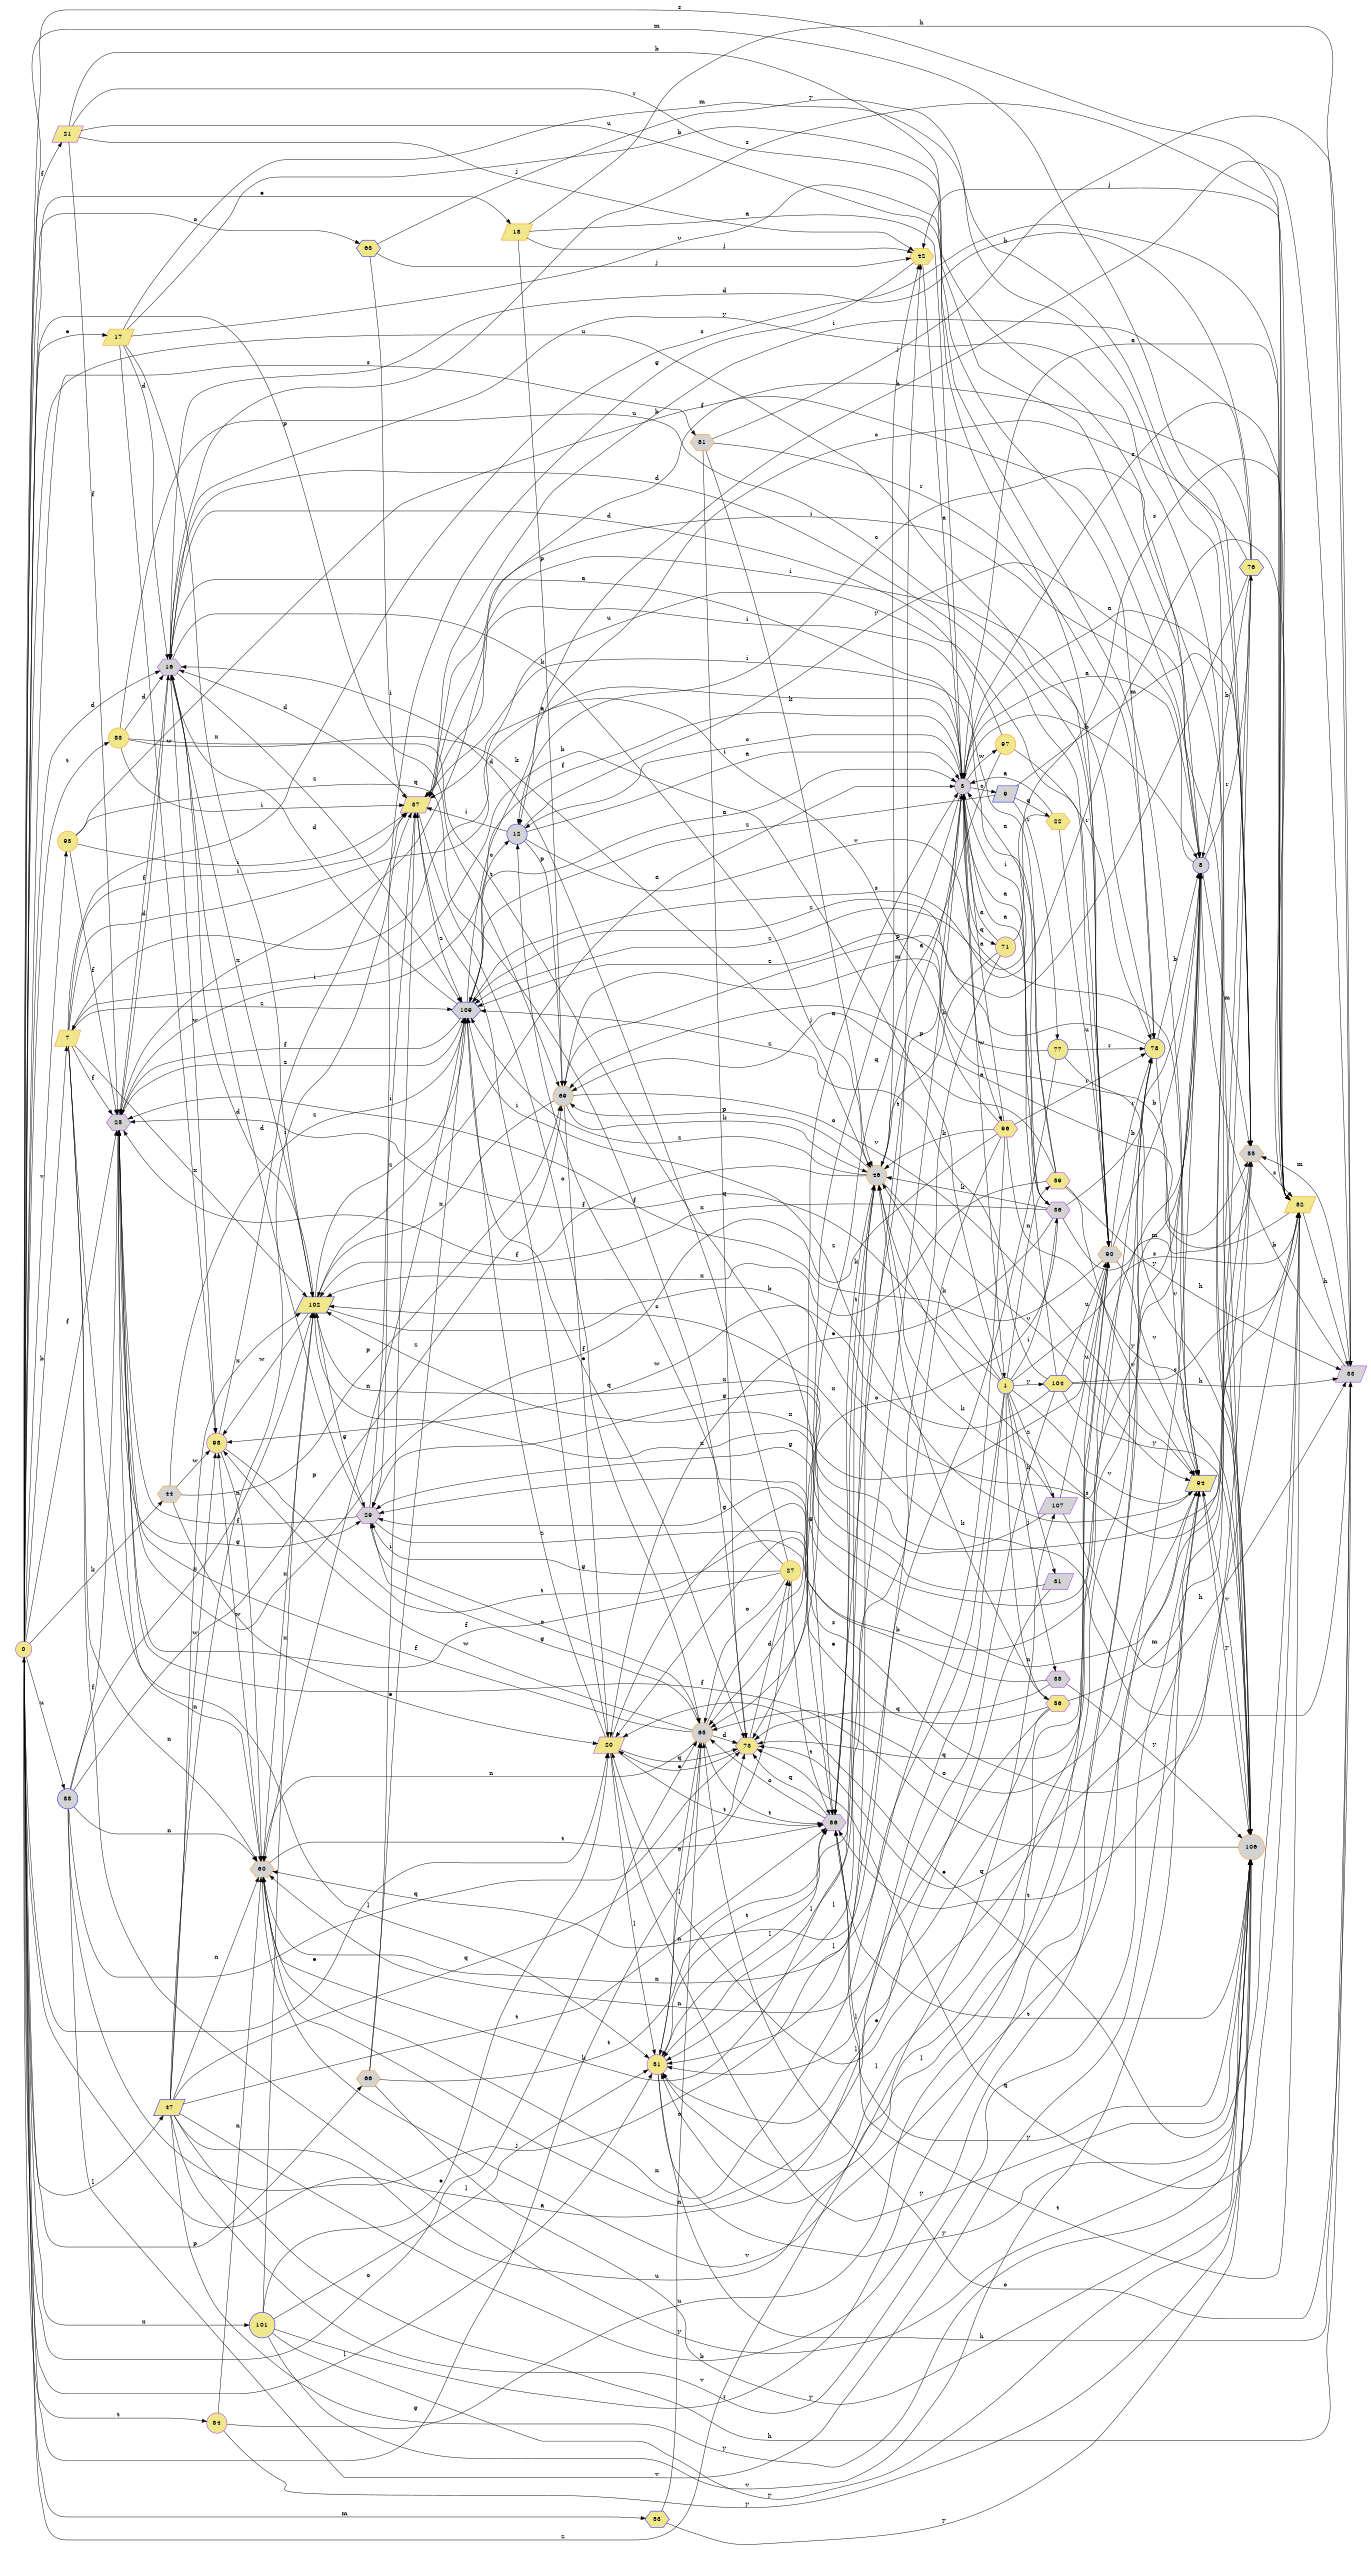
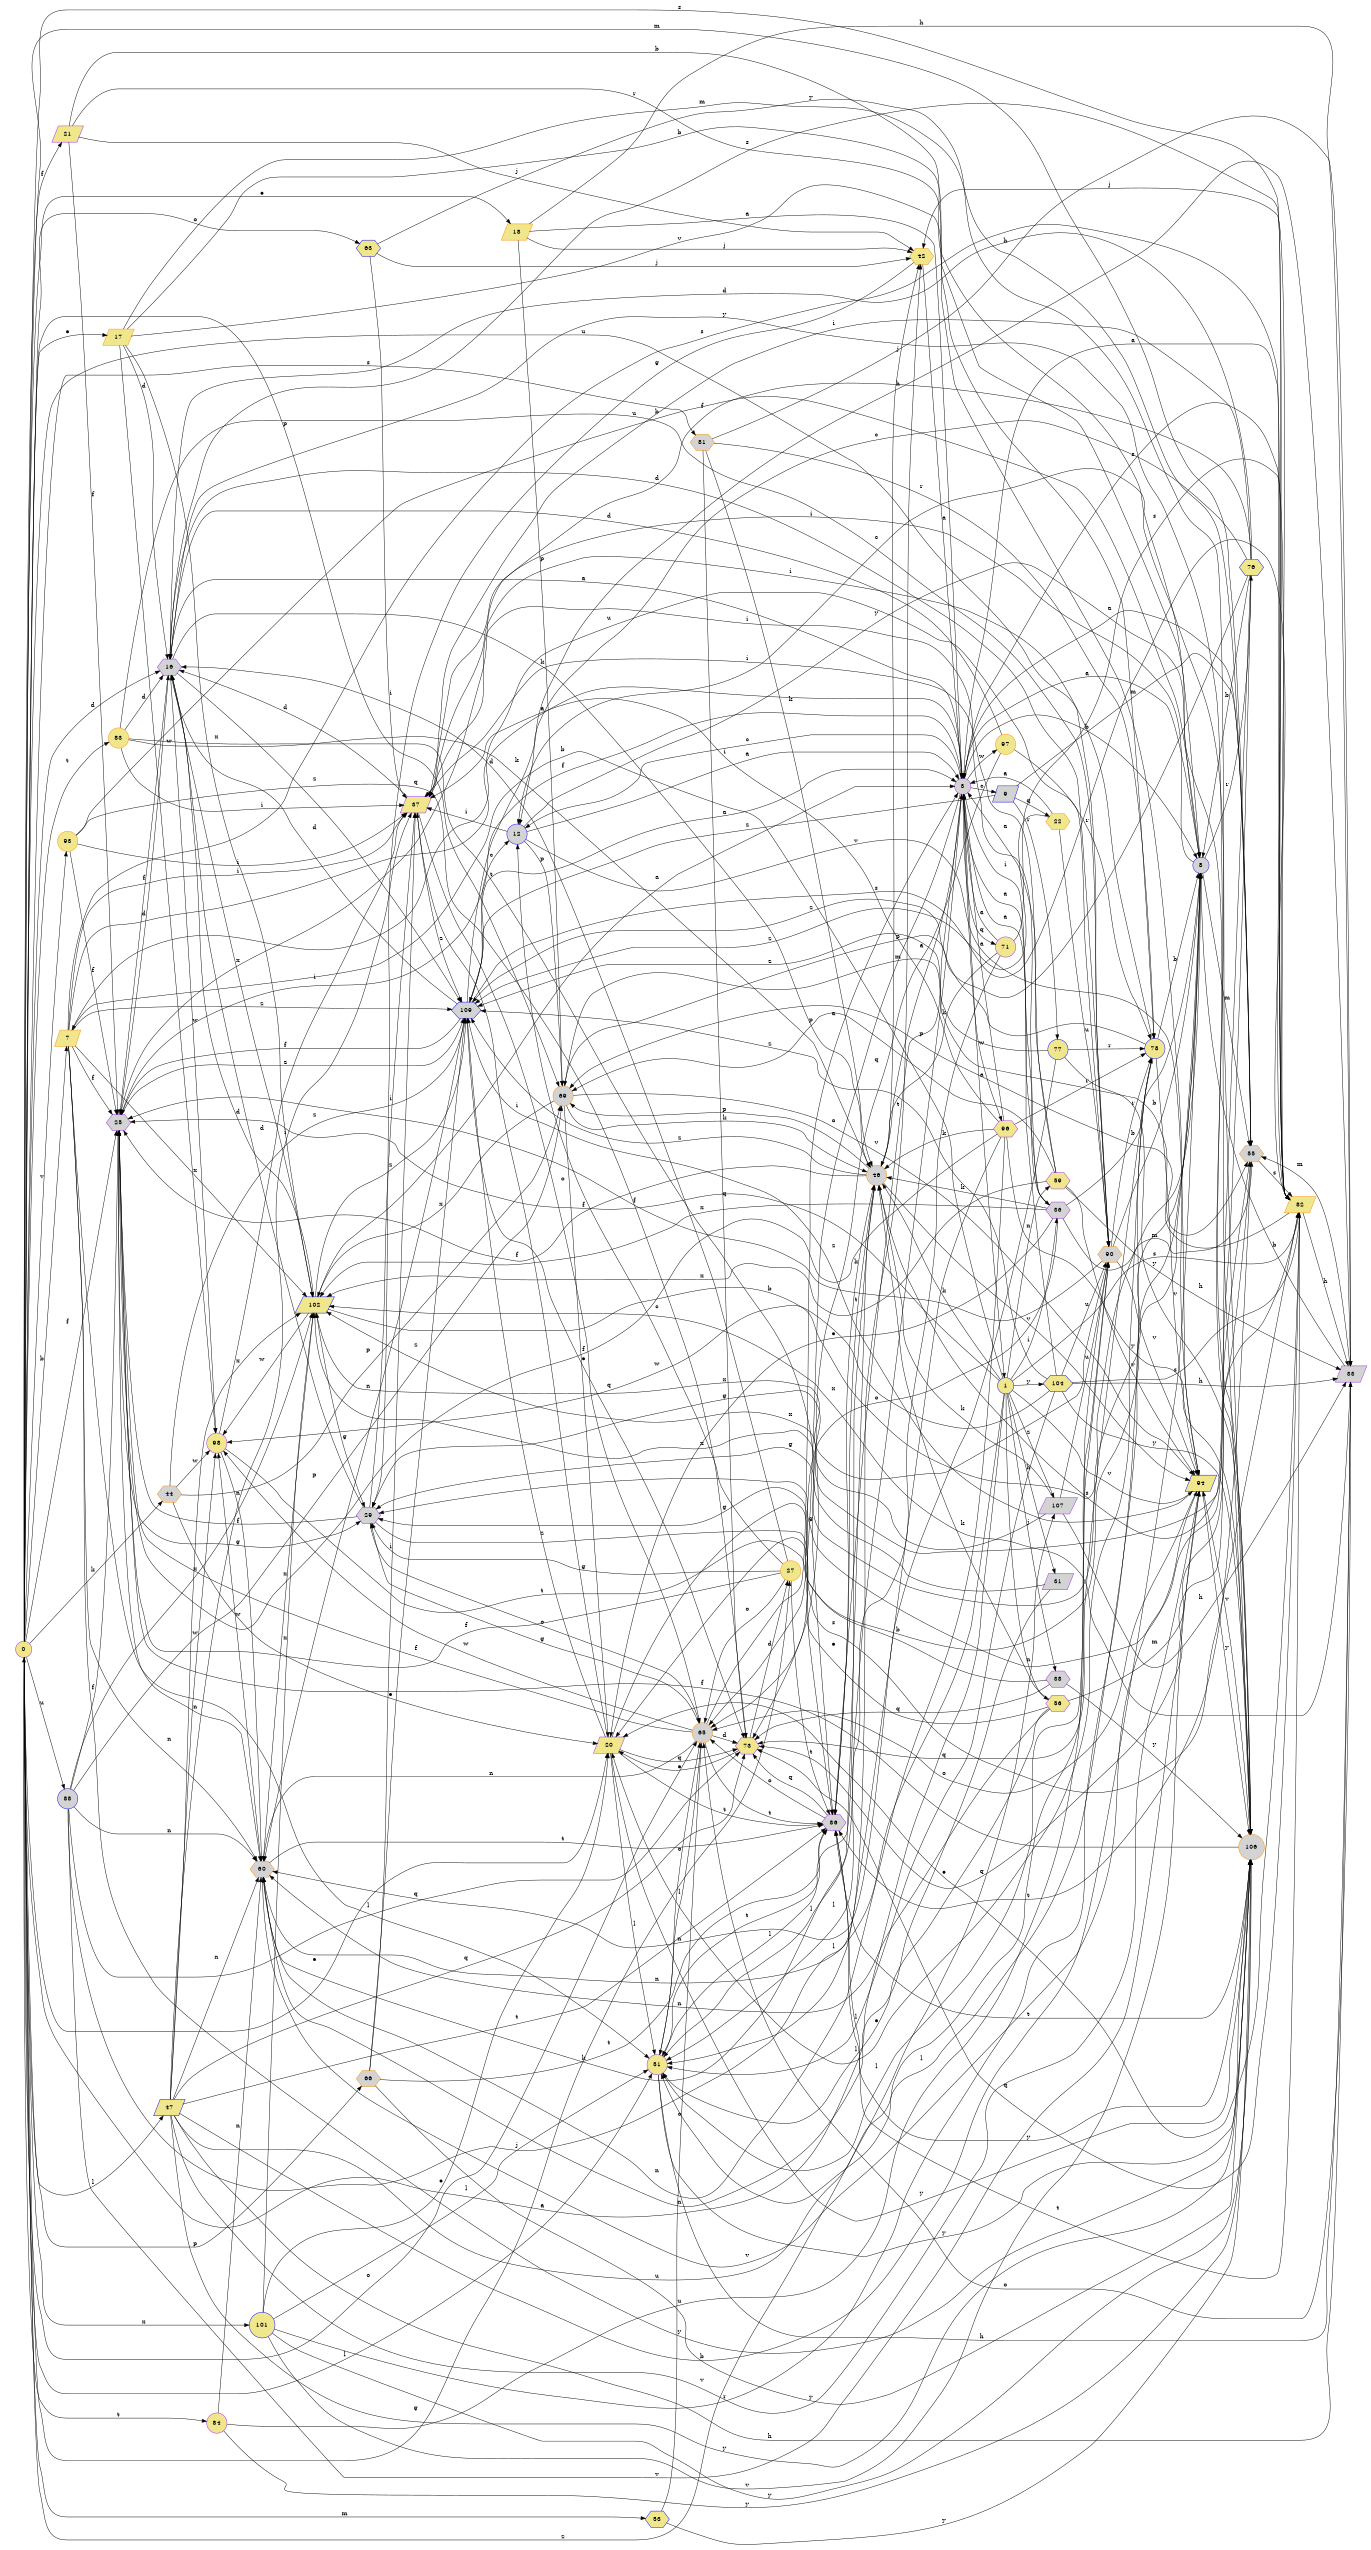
edge "21" -> "90": removed, label "u"
edge "59" -> "69": label "j" -> "p"
